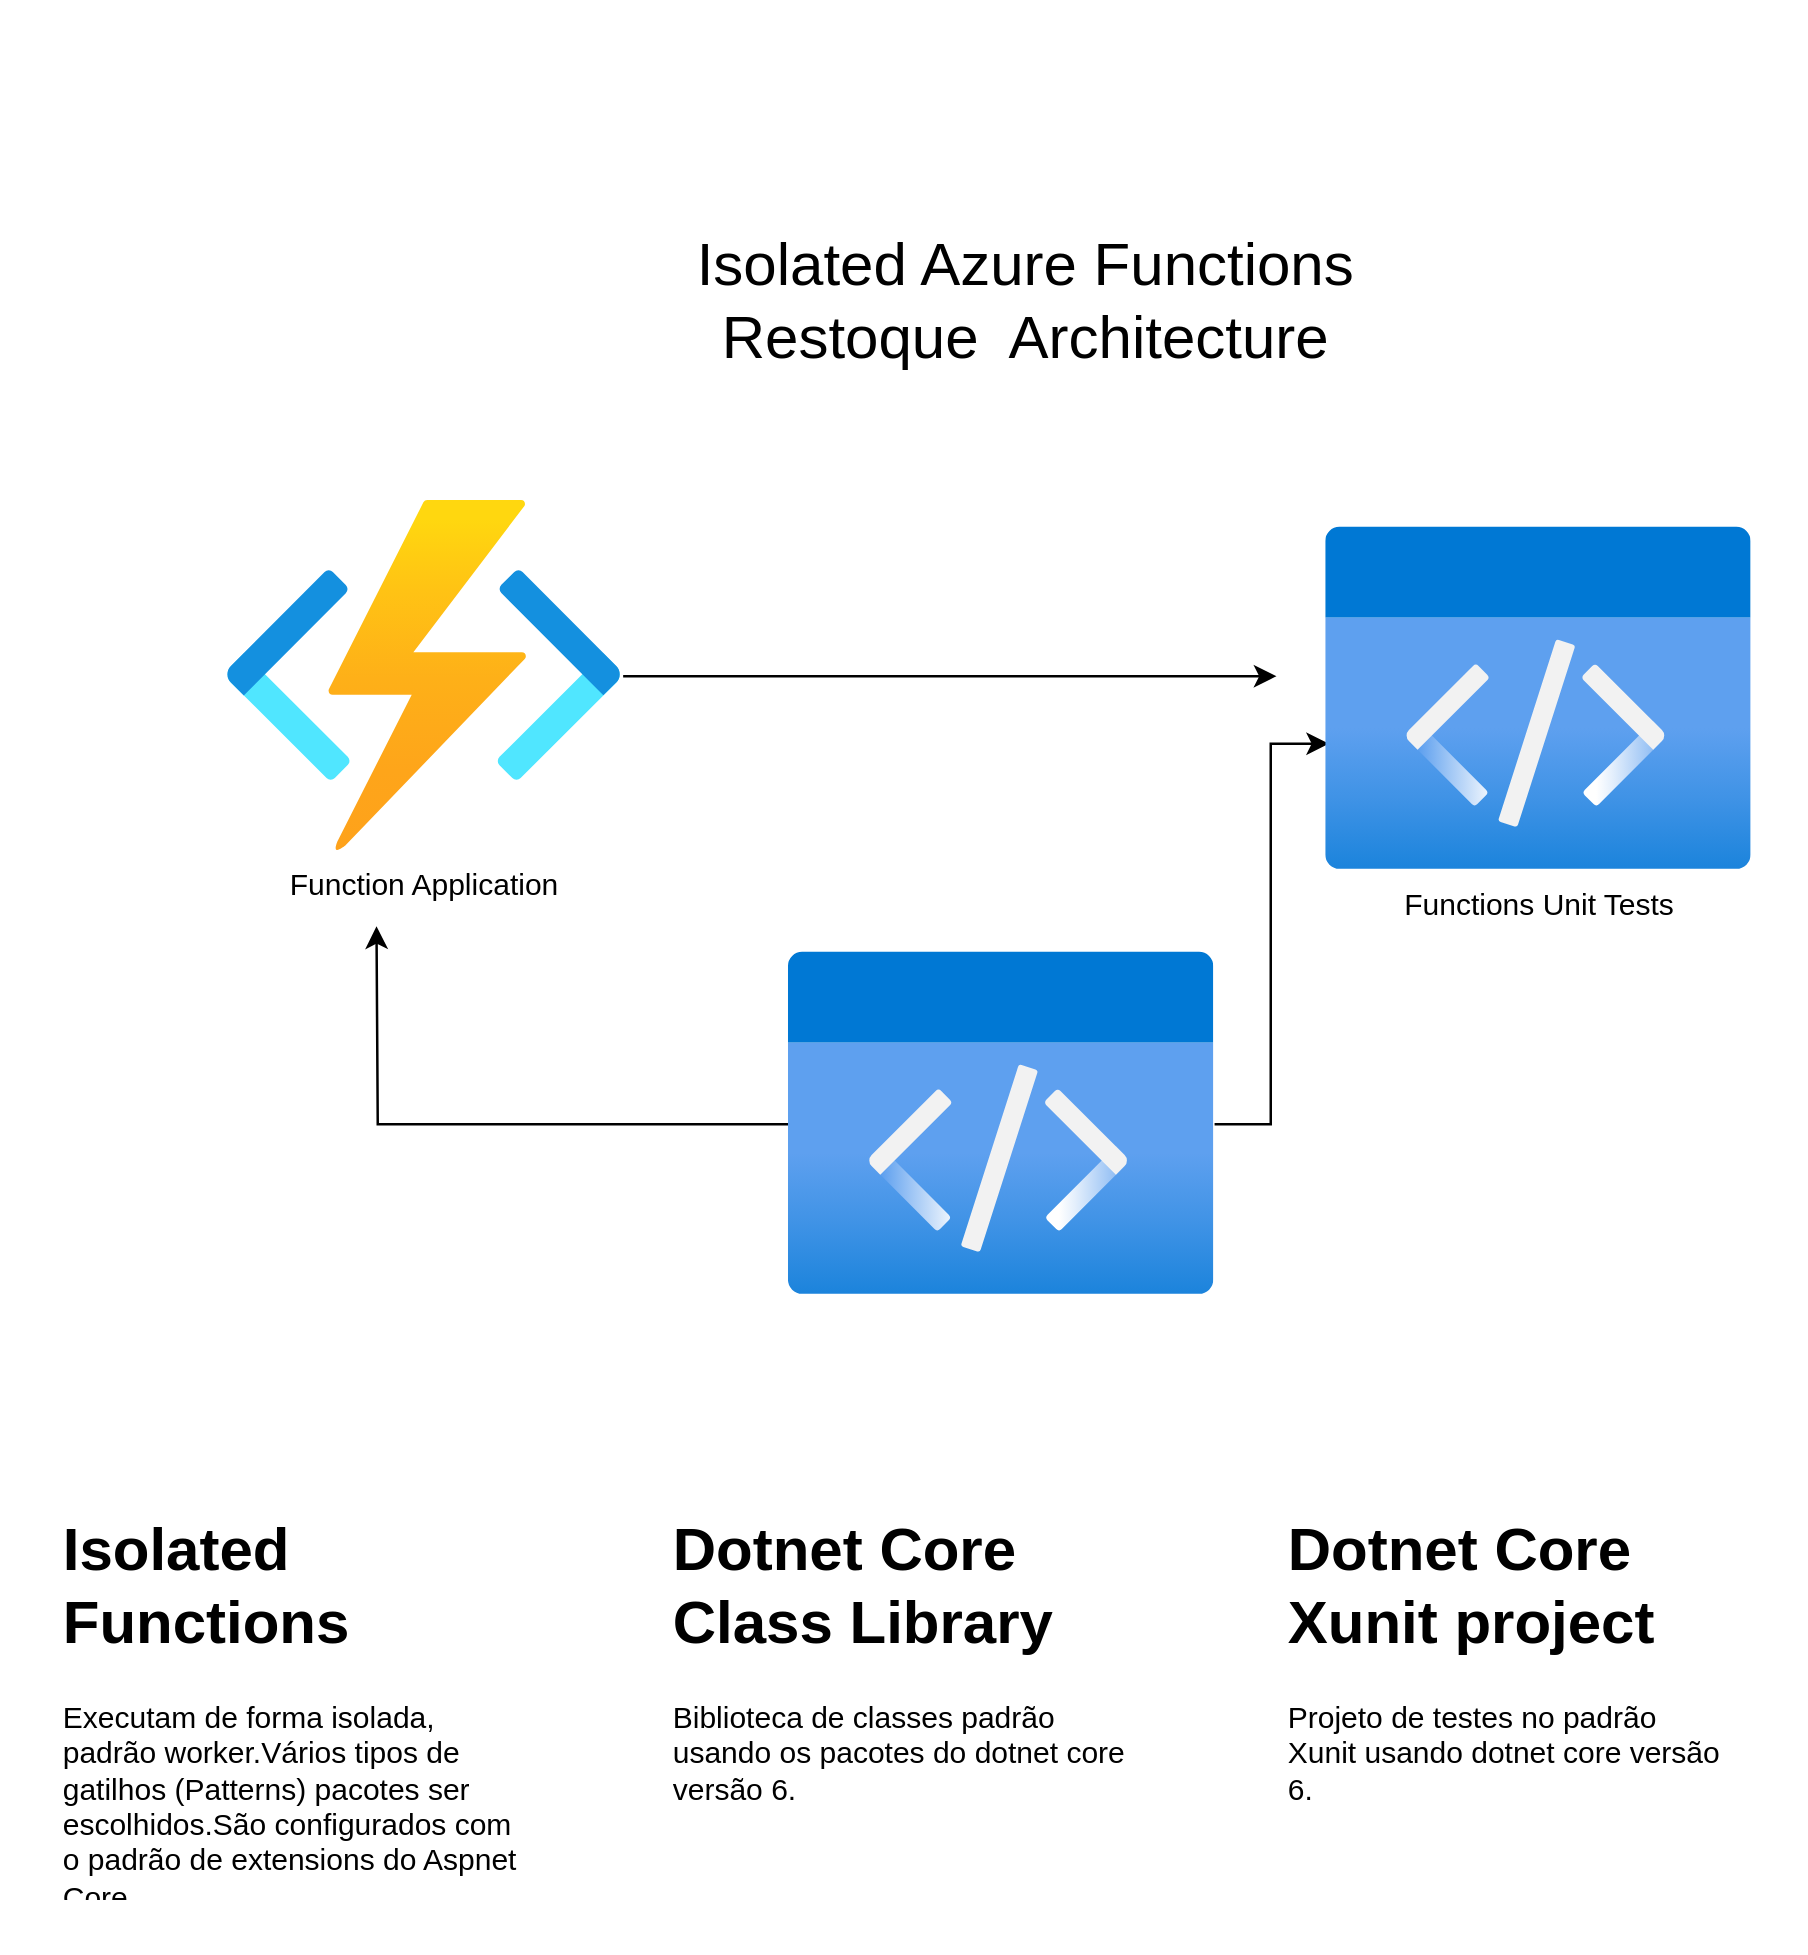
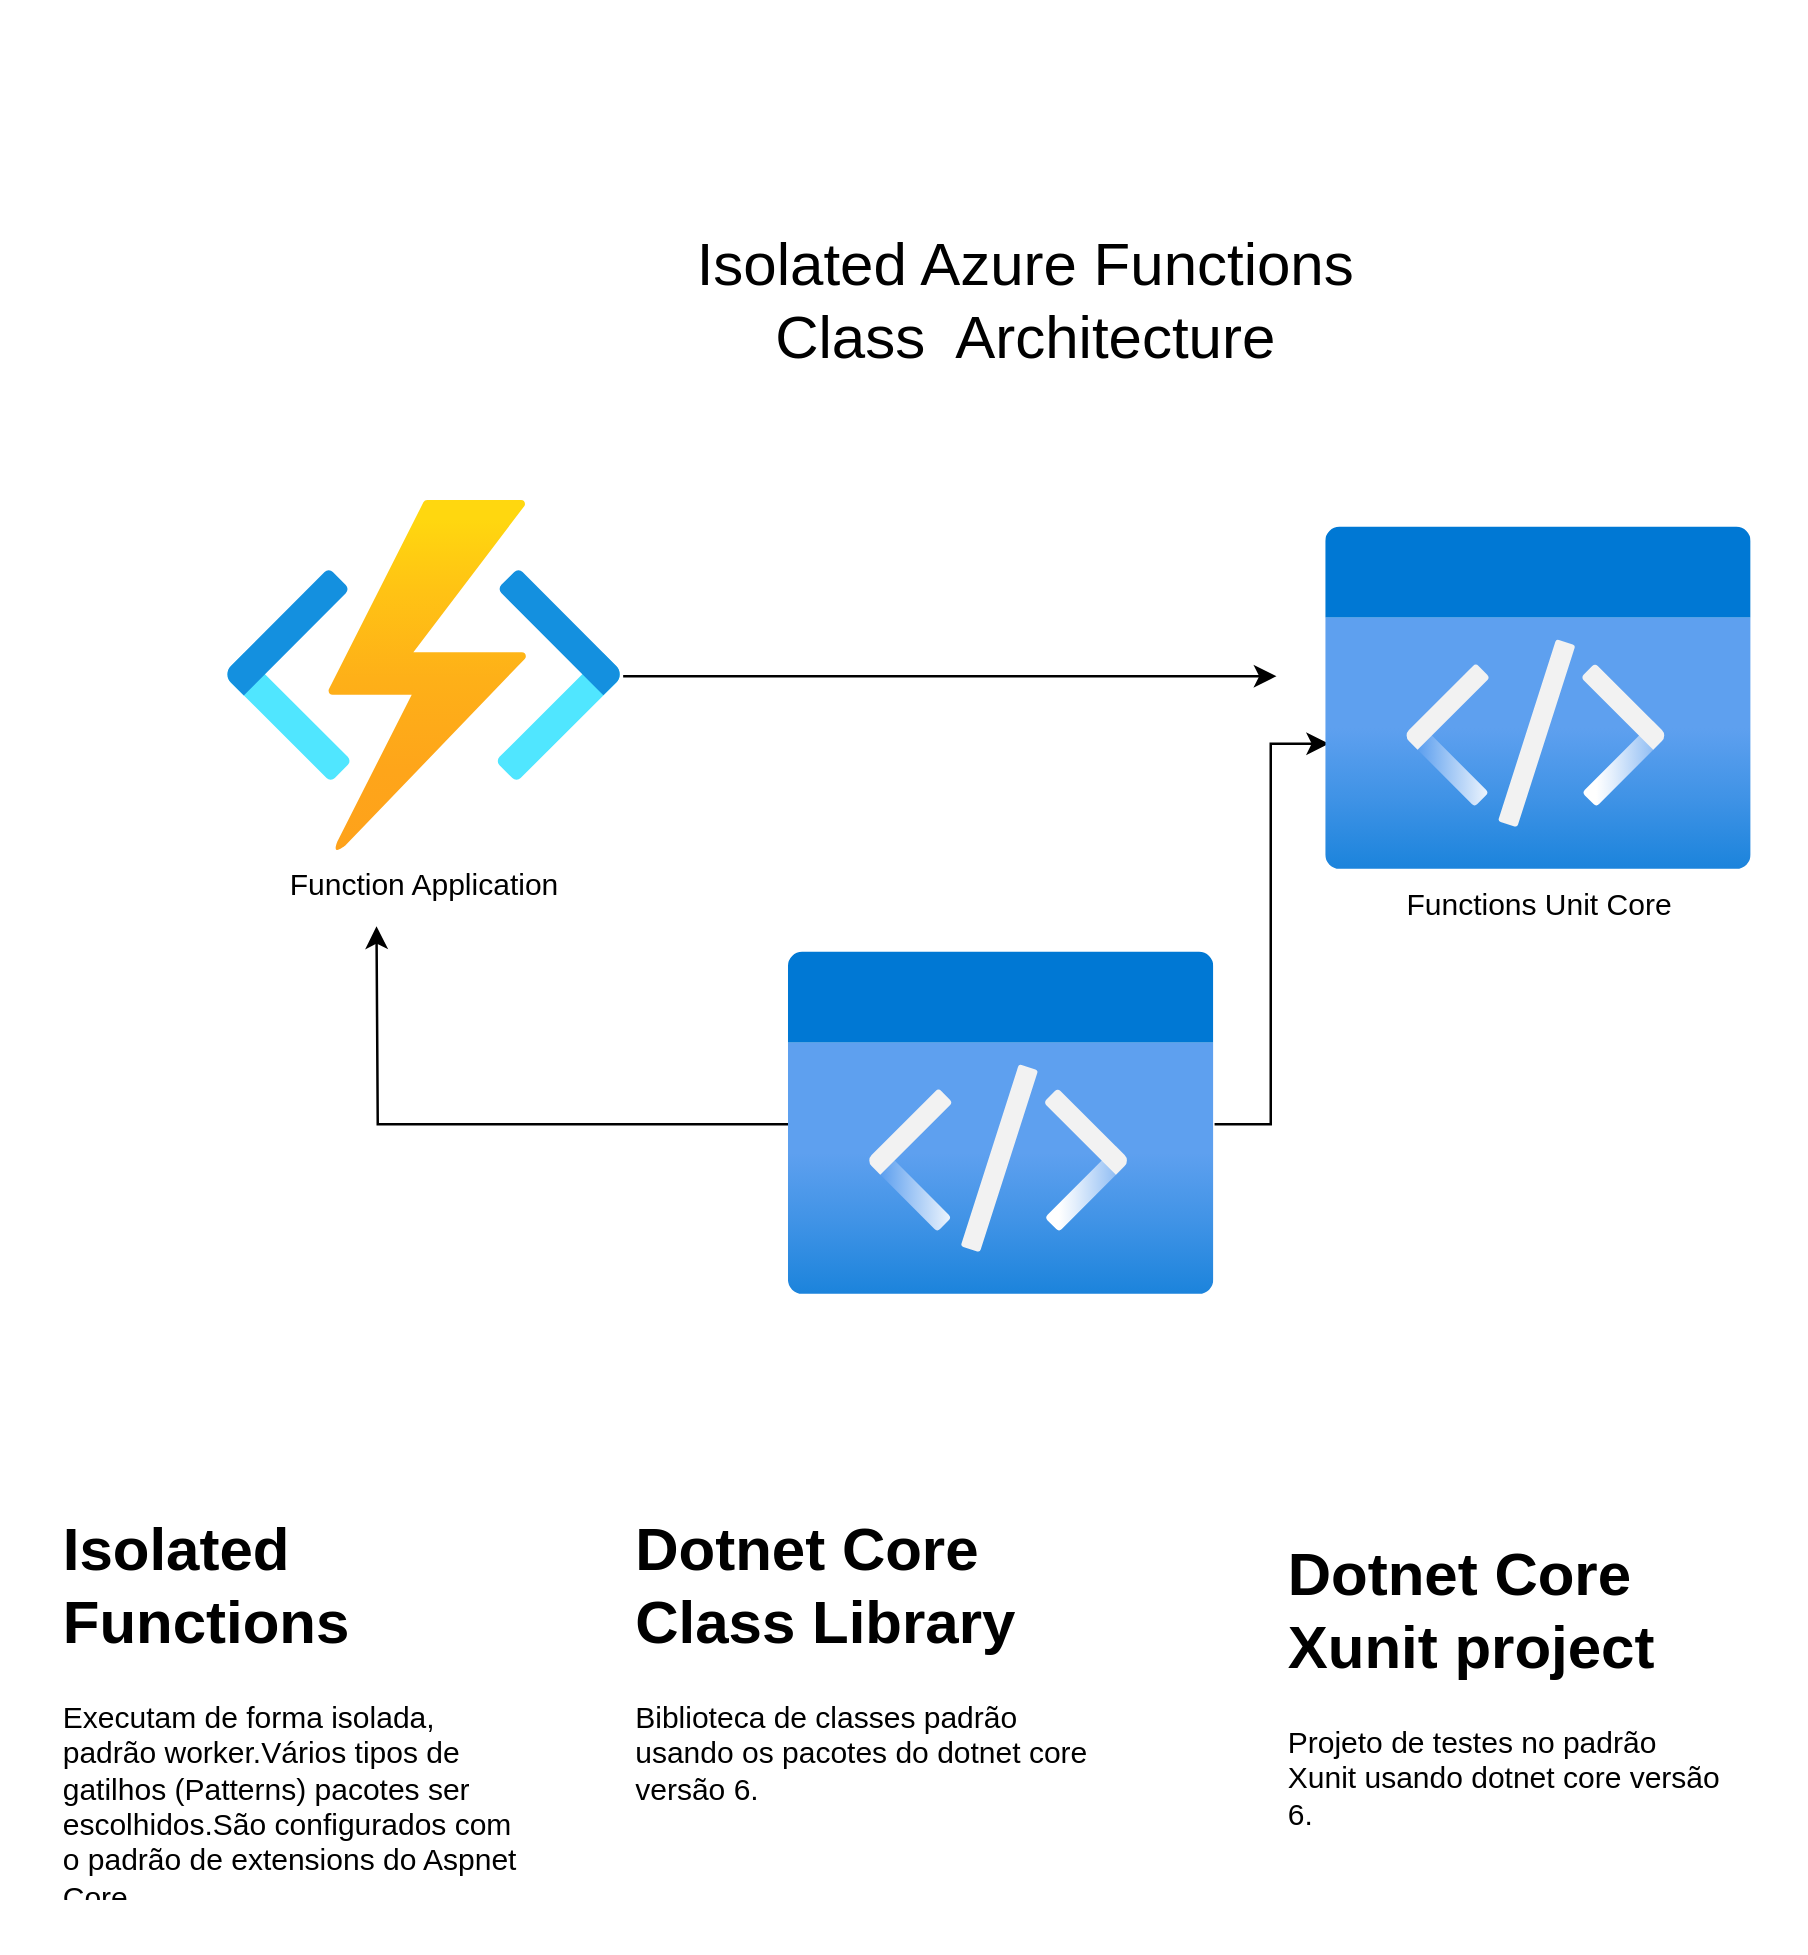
node "Isolated Azure Functions Restoque Architecture": label "Isolated Azure Functions Restoque Architecture" -> "Isolated Azure Functions Class Architecture"
node "Functions Unit Tests": label "Functions Unit Tests" -> "Functions Unit Core"
node "Dotnet Core Class Library Biblioteca de classes padrão usando os pacotes do dotnet core versão 6.": moved (898, 1701) -> (860, 1701)
node "Dotnet Core Xunit project Projeto de testes no padrão Xunit usando dotnet core versão 6.": moved (1514, 1701) -> (1514, 1726)
